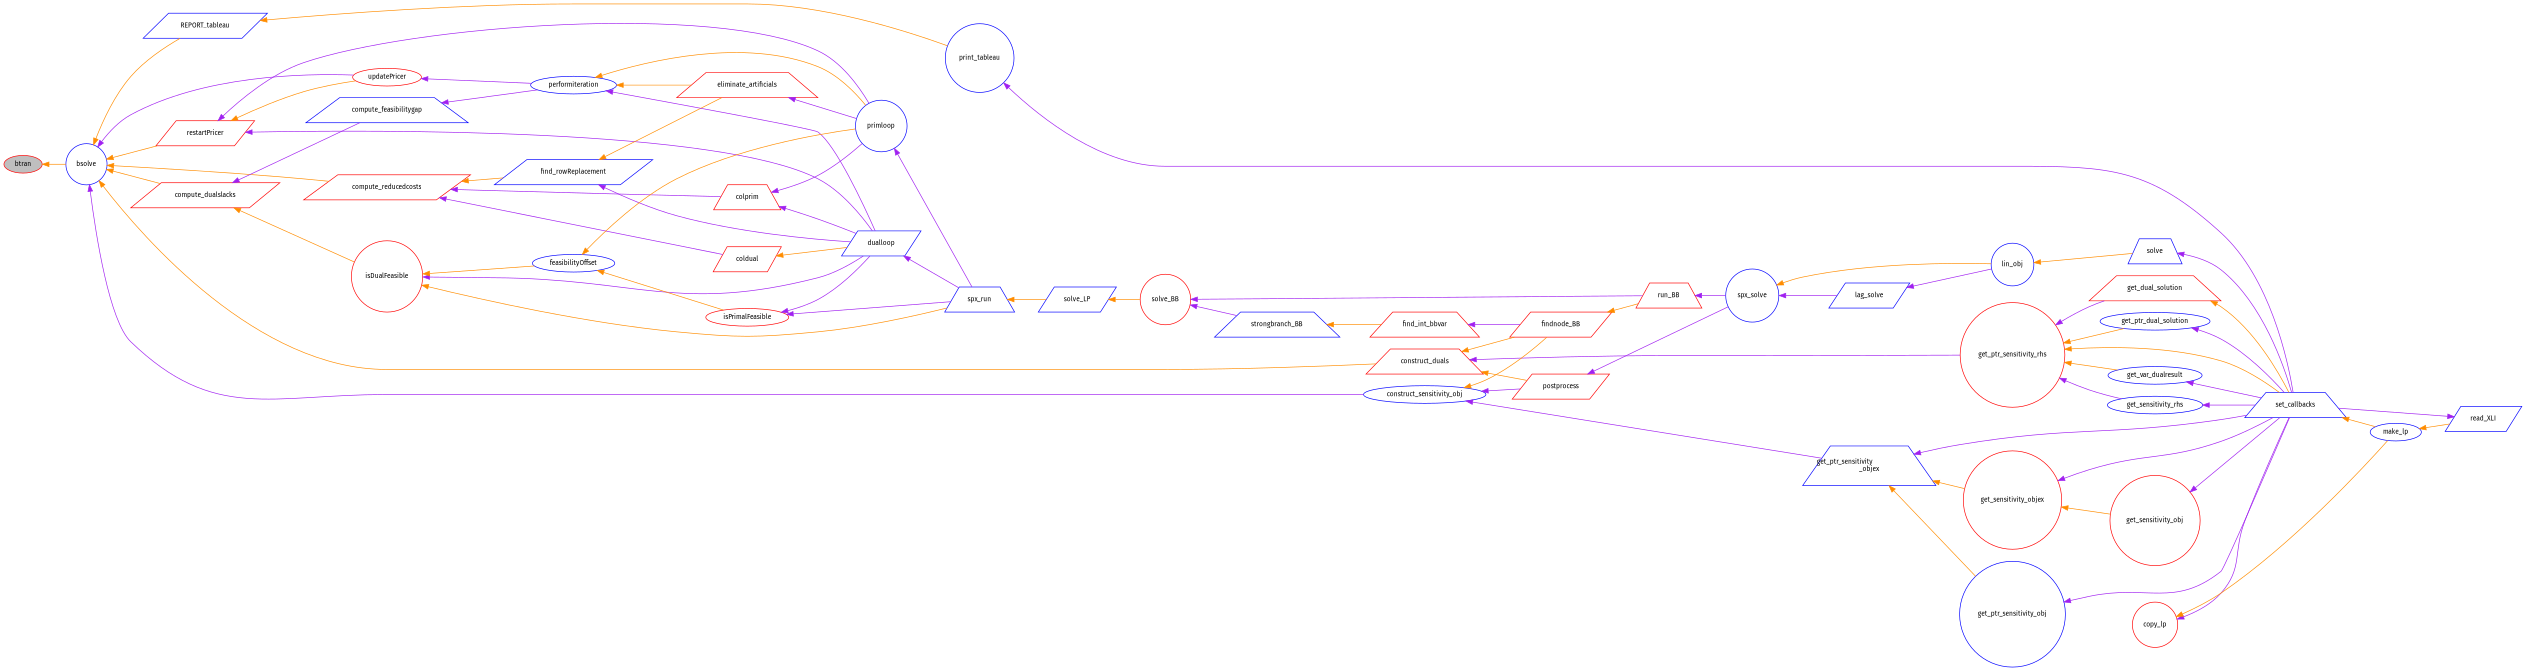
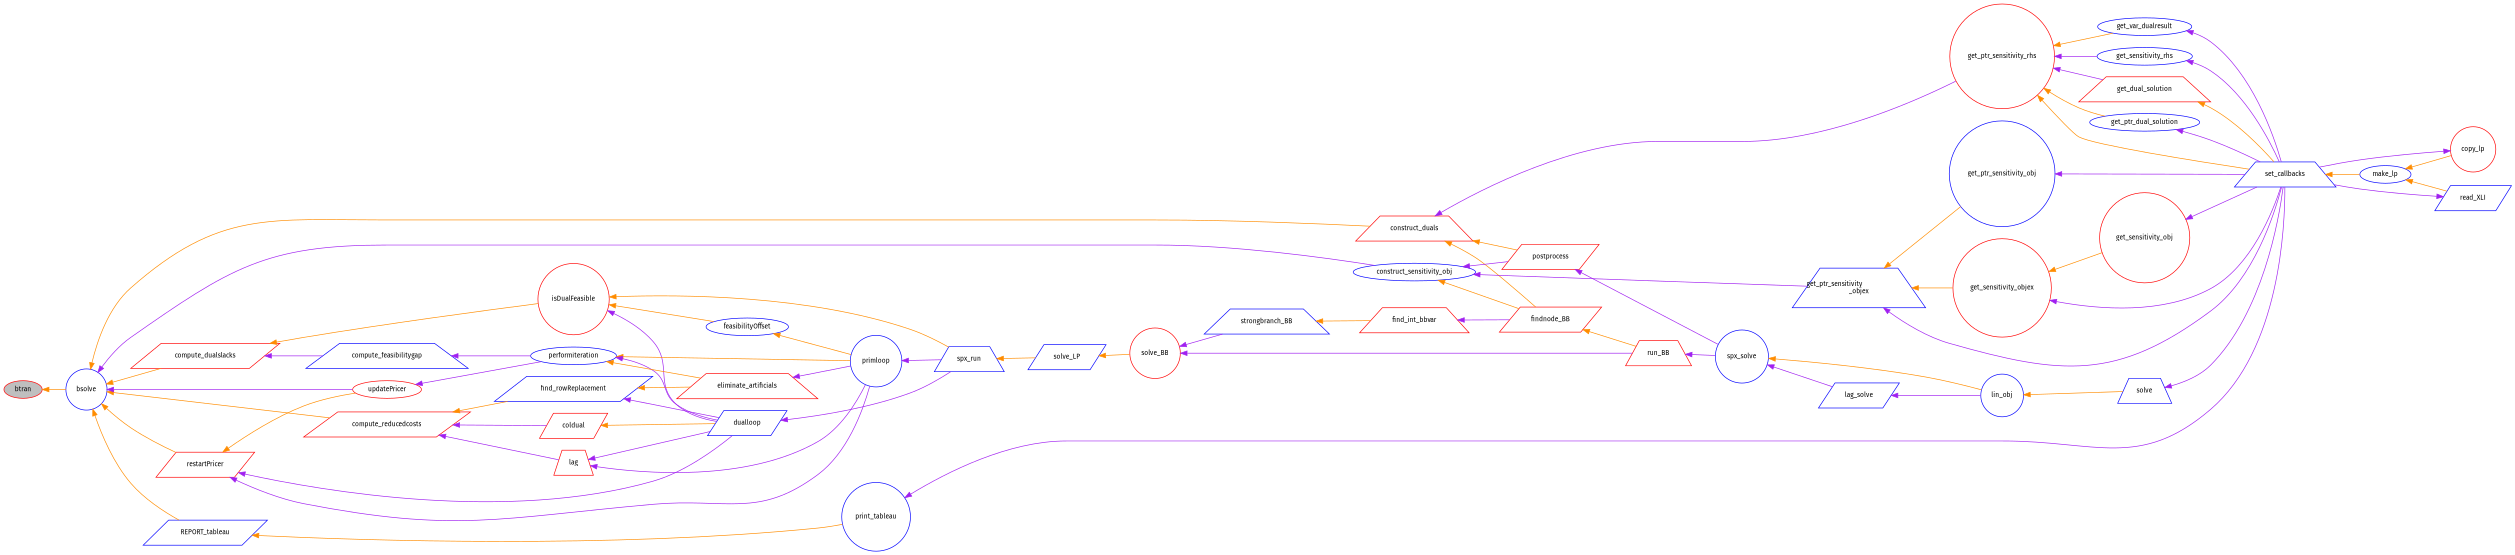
node "colprim": label "colprim" -> "lag"
node "isPrimalFeasible": removed
edge "make_lp" -> "copy_lp": reversed
